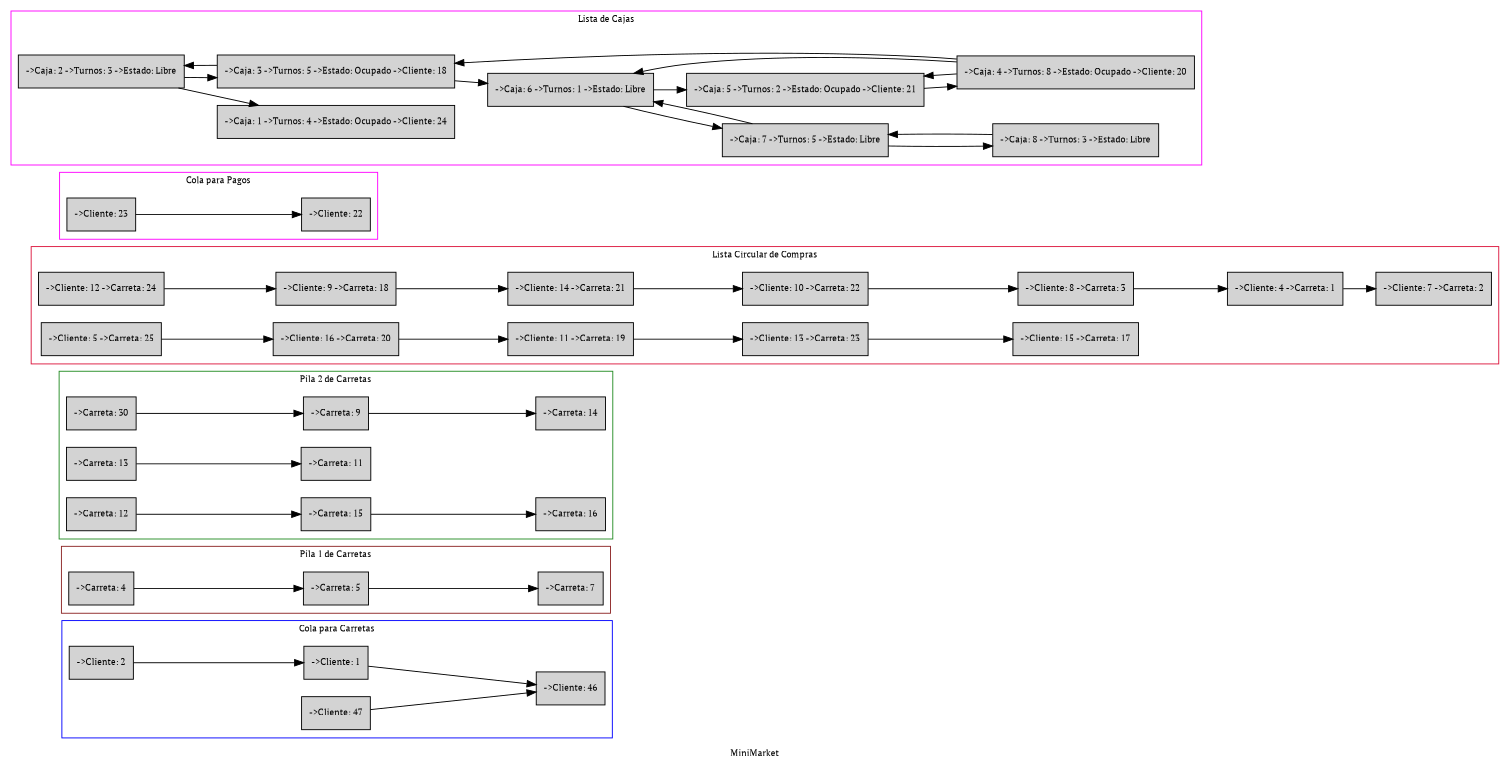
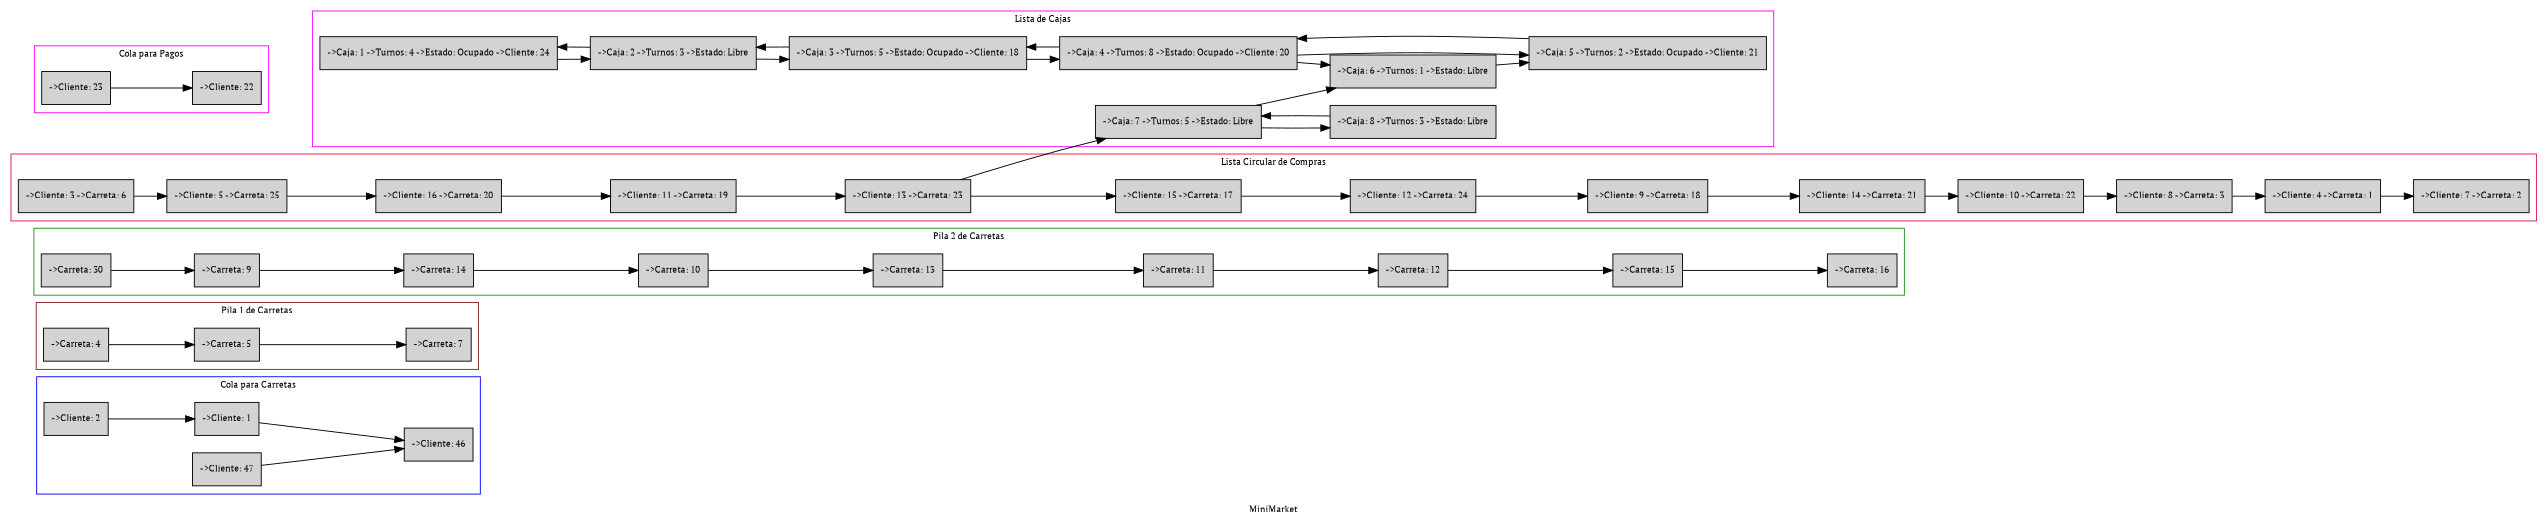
edge "->Caja: 1 ->Turnos: 4 ->Estado: Ocupado ->Cliente: 24" -> "->Caja: 2 ->Turnos: 3 ->Estado: Libre": added
edge "->Caja: 3 ->Turnos: 5 ->Estado: Ocupado ->Cliente: 18" -> "->Caja: 6 ->Turnos: 1 ->Estado: Libre": now "->Caja: 3 ->Turnos: 5 ->Estado: Ocupado ->Cliente: 18" -> "->Caja: 4 ->Turnos: 8 ->Estado: Ocupado ->Cliente: 20"
edge "->Caja: 6 ->Turnos: 1 ->Estado: Libre" -> "->Caja: 7 ->Turnos: 5 ->Estado: Libre": now "->Cliente: 13 ->Carreta: 23" -> "->Caja: 7 ->Turnos: 5 ->Estado: Libre"
node "->Cliente: 3 ->Carreta: 6": added
edge "->Cliente: 15 ->Carreta: 17" -> "->Cliente: 12 ->Carreta: 24": added
node "->Carreta: 10": added
edge "->Carreta: 11" -> "->Carreta: 12": added
